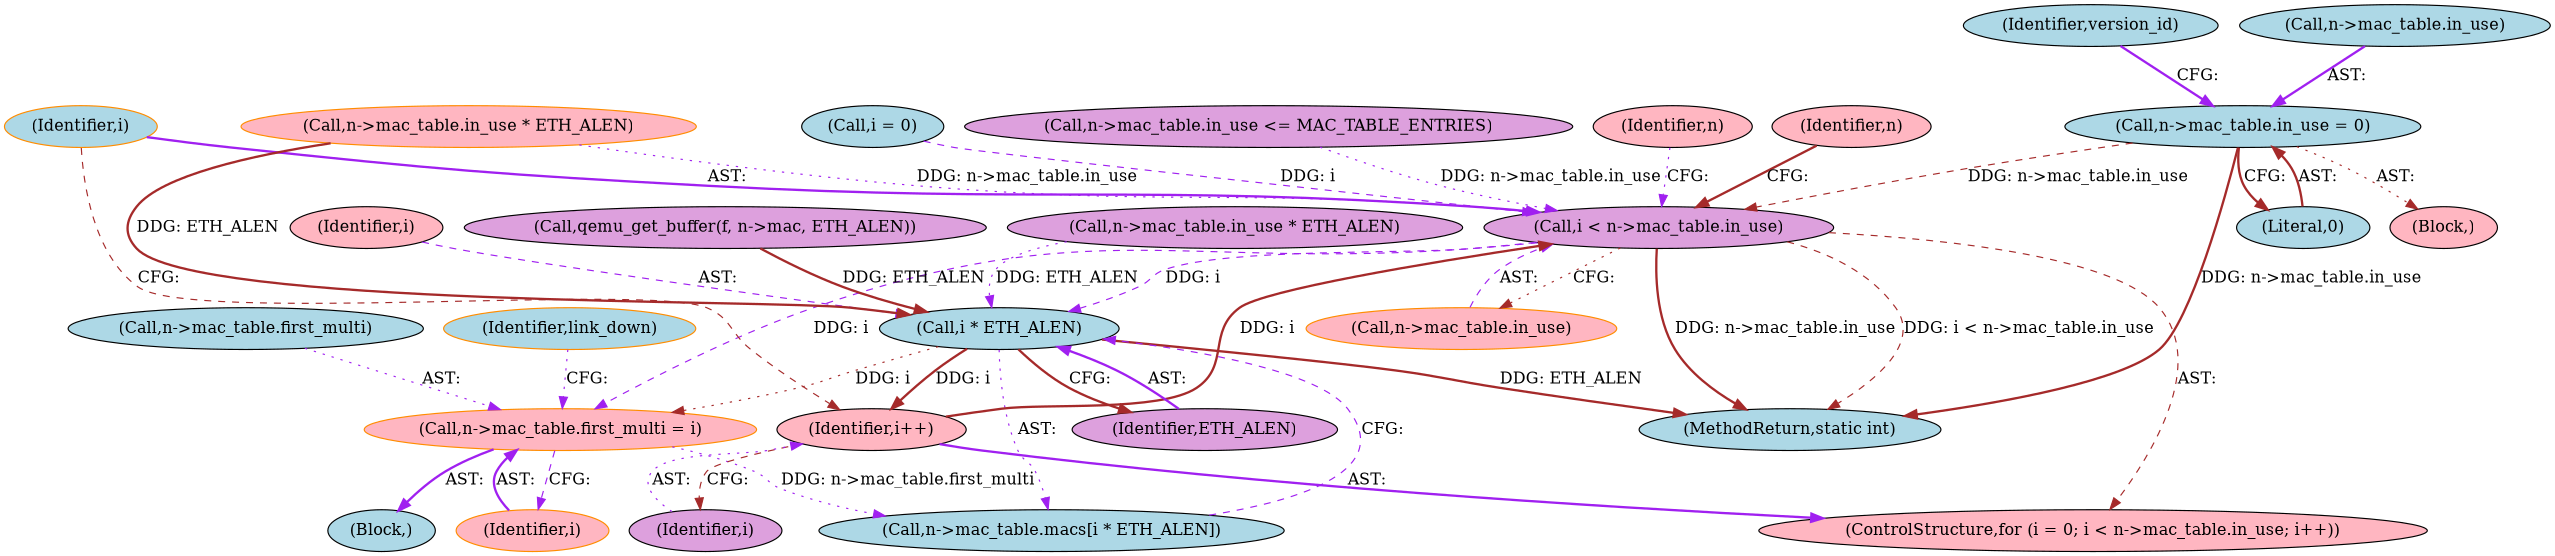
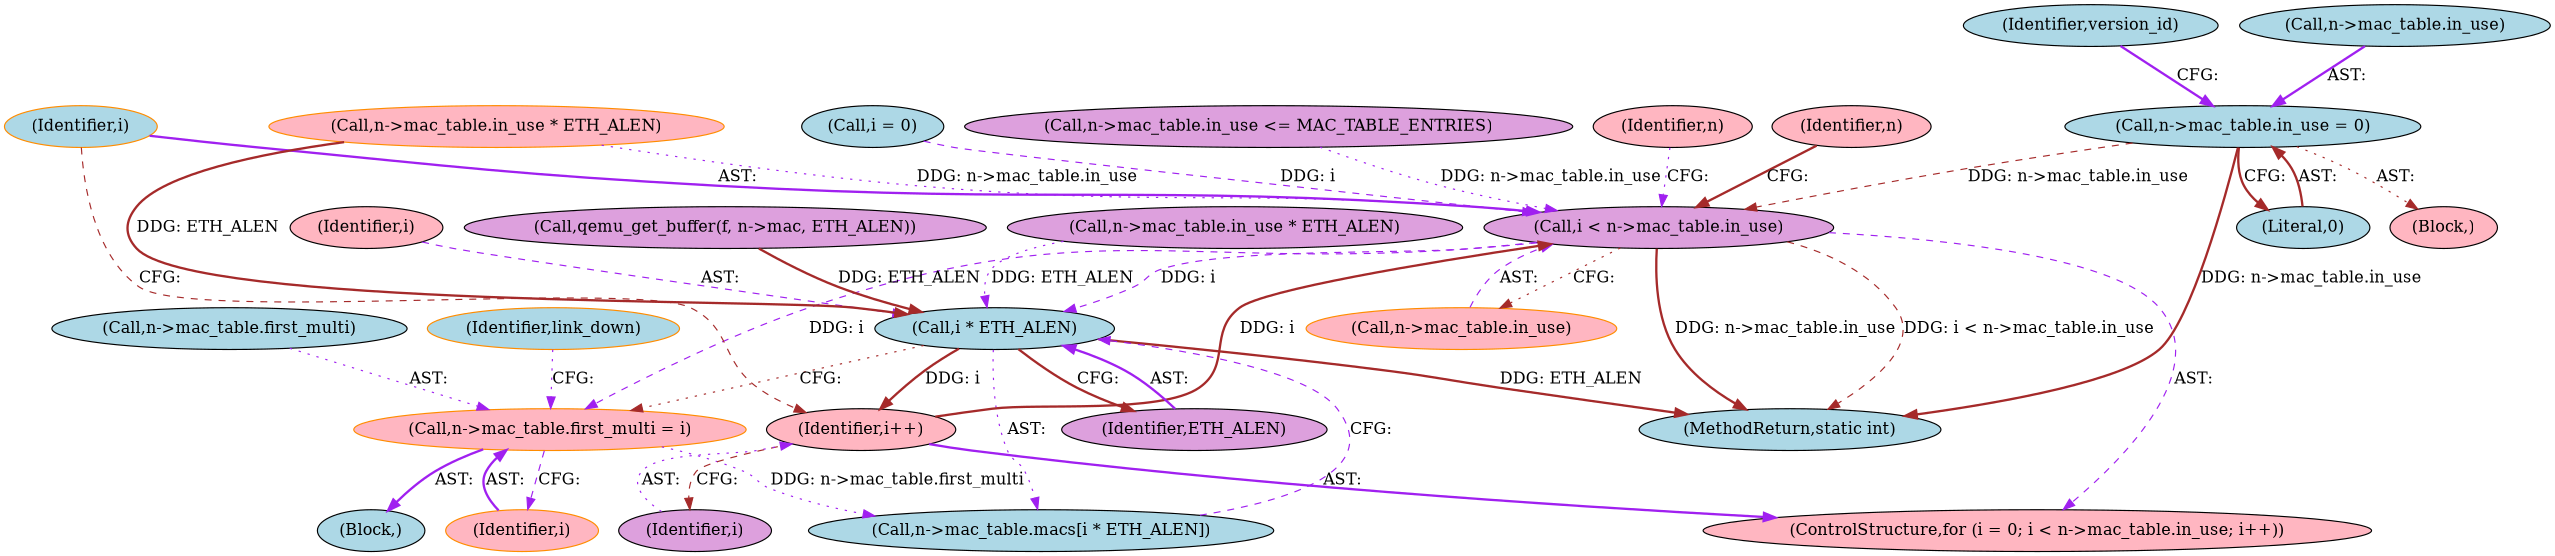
edge "(Call,i < n->mac_table.in_use)" -> "(ControlStructure,for (i = 0; i < n->mac_table.in_use; i++))": color brown -> purple
edge "(Call,i * ETH_ALEN)" -> "(Call,n->mac_table.first_multi = i)": label "DDG: i" -> "CFG: "
